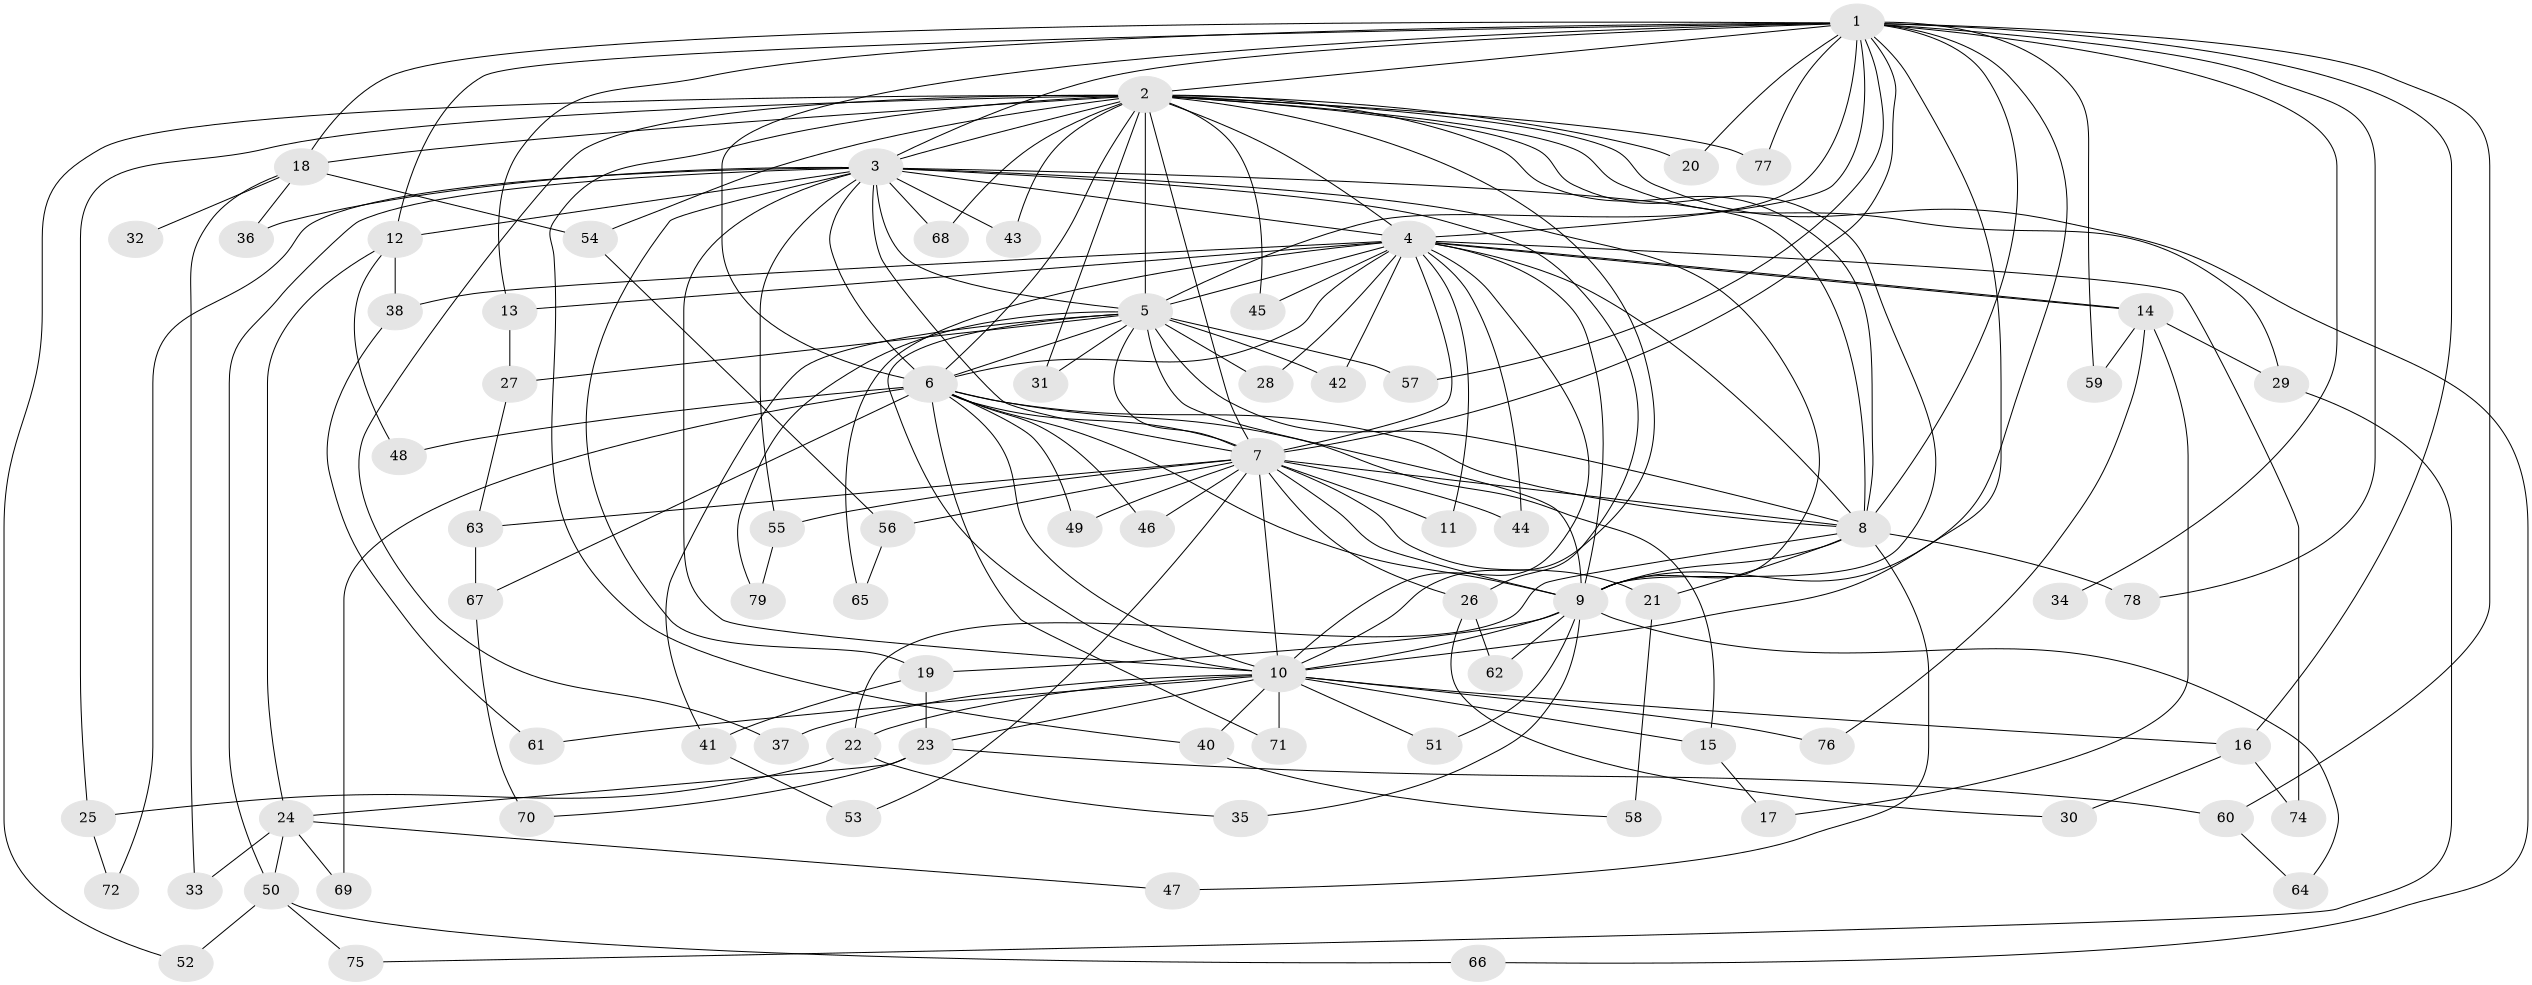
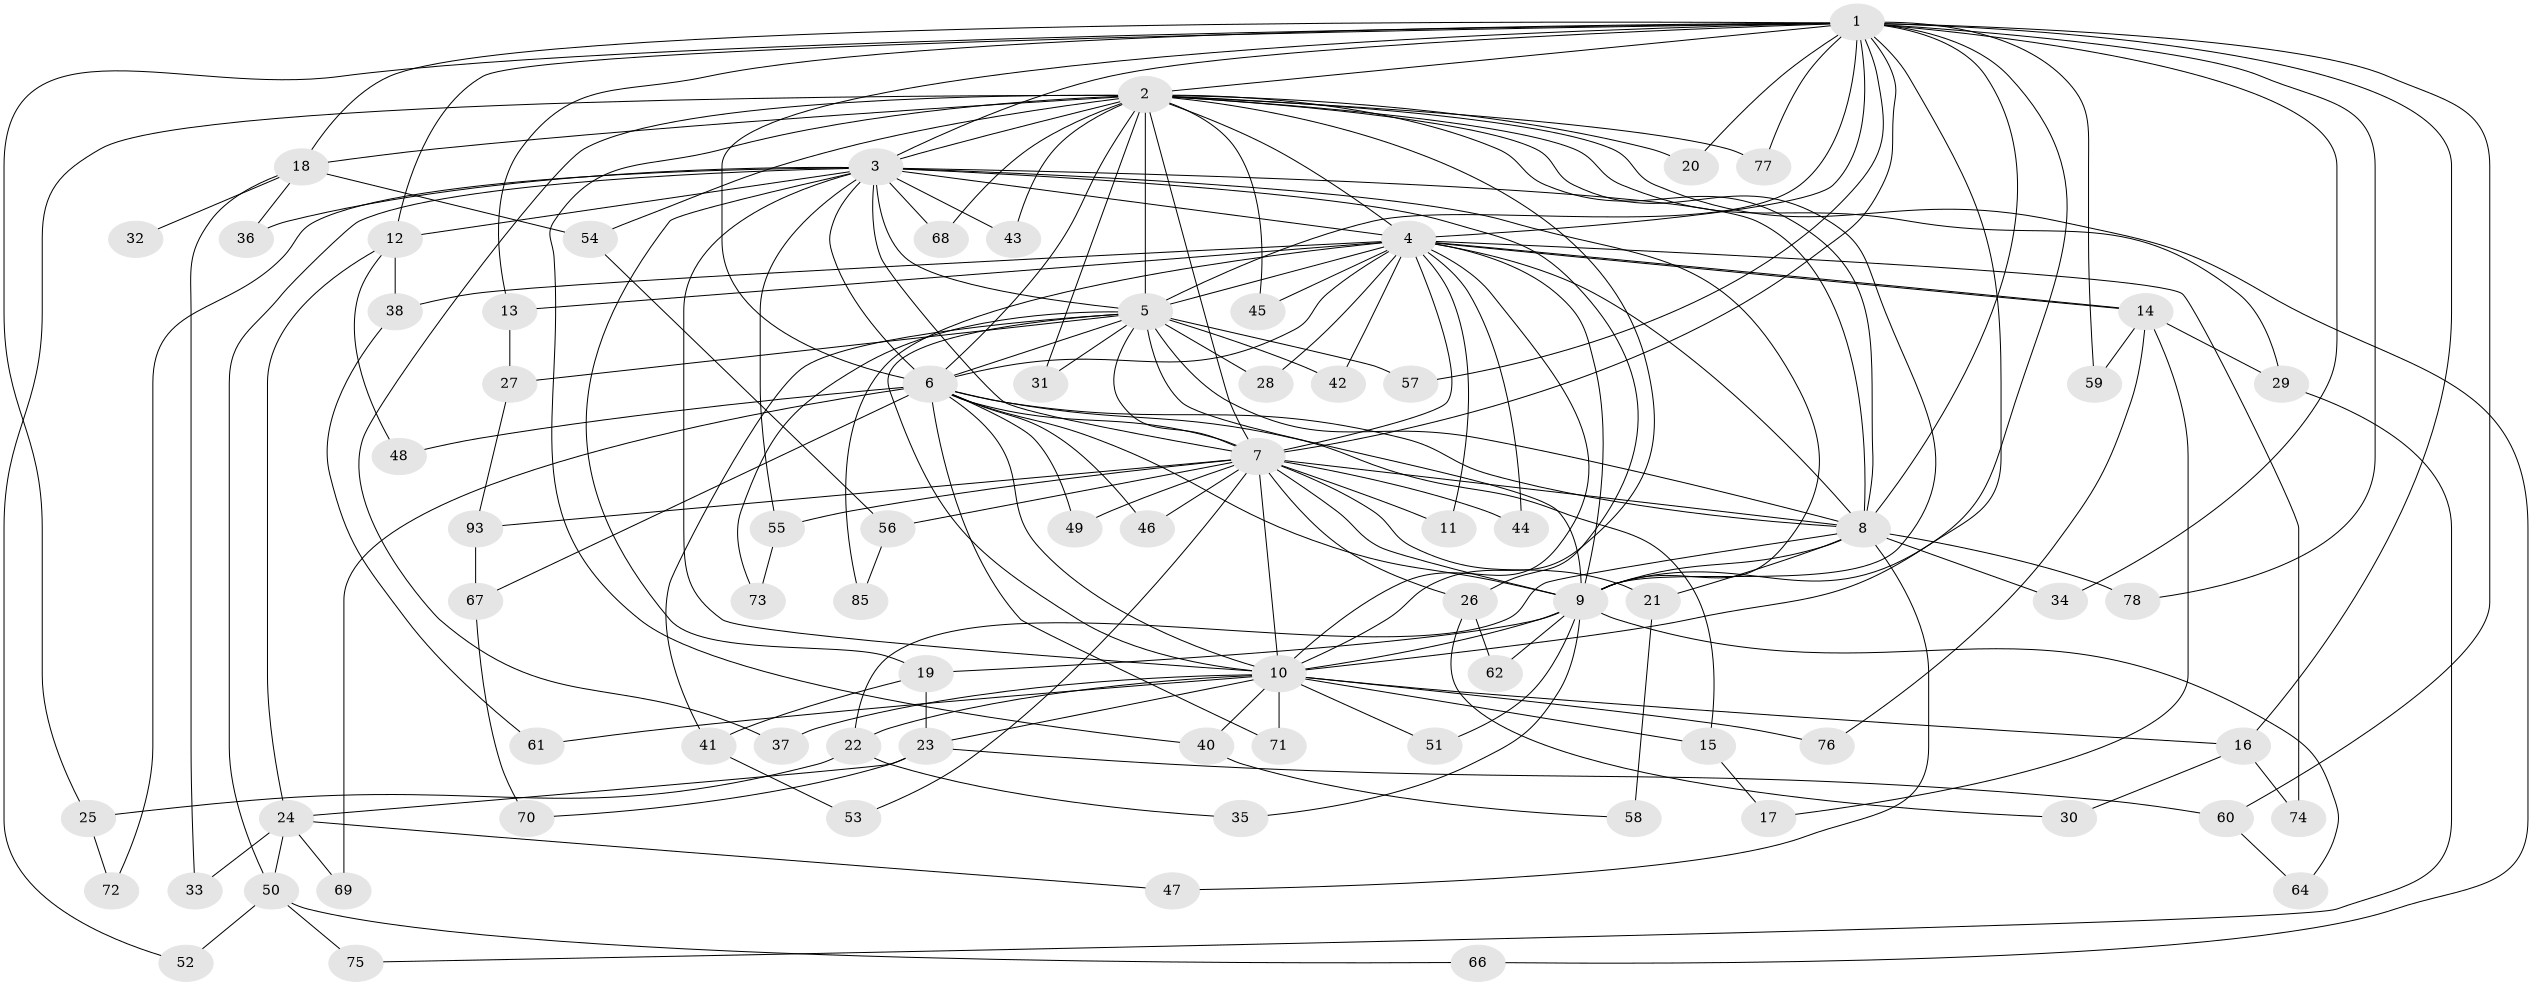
edge "2" -- "25": now "1" -- "25"
node "63": label "63" -> "93"
edge "8" -- "34": added
node "79": label "79" -> "73"
node "65": label "65" -> "85"
